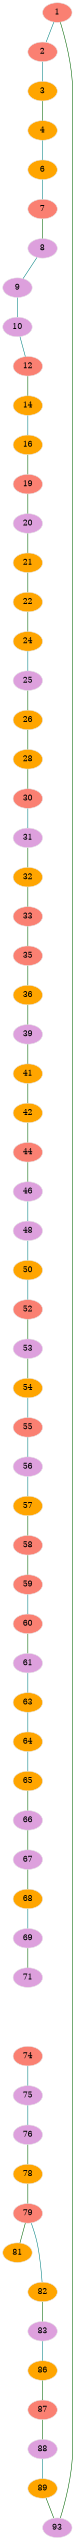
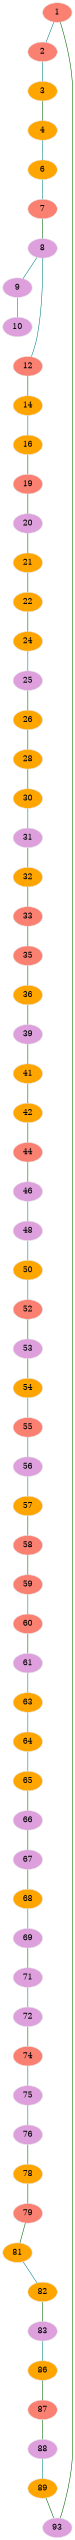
edge "10" -- "12": now "8" -- "12"
node "30": fillcolor salmon -> orange
node "72": added
edge "79" -- "82": now "81" -- "82"
